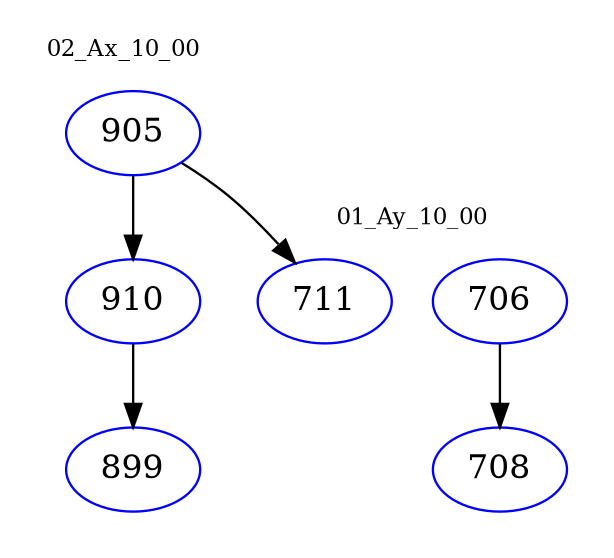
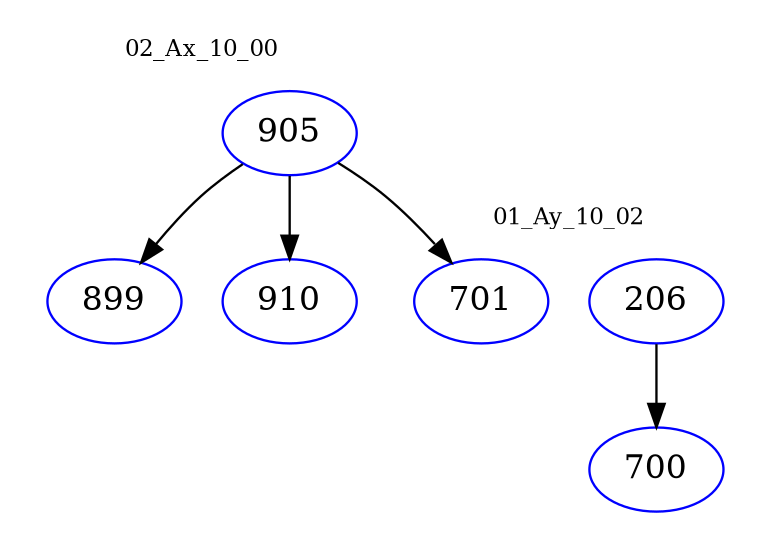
cluster "01_Ay_10_00": label "01_Ay_10_00" -> "01_Ay_10_02"
node "711": label "711" -> "701"
node "706": label "706" -> "206"
edge "910" -> "899": now "905" -> "899"
node "708": label "708" -> "700"
